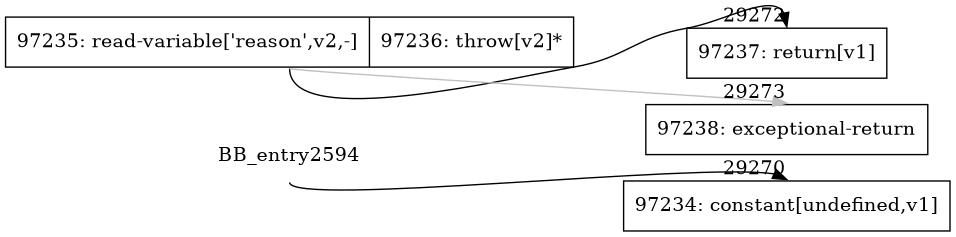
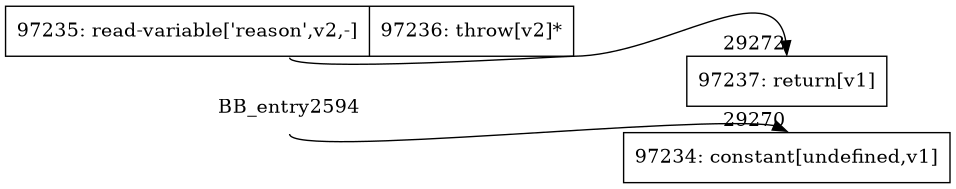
node "97238: exceptional-return": removed
